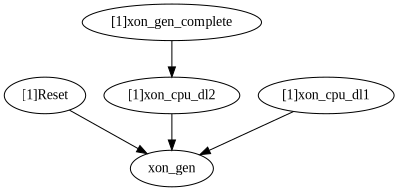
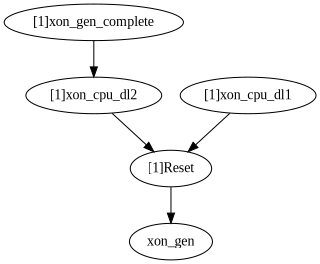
edge "[1]xon_cpu_dl2" -> "xon_gen": now "[1]xon_cpu_dl2" -> "[1]Reset"
edge "[1]xon_cpu_dl1" -> "xon_gen": now "[1]xon_cpu_dl1" -> "[1]Reset"
